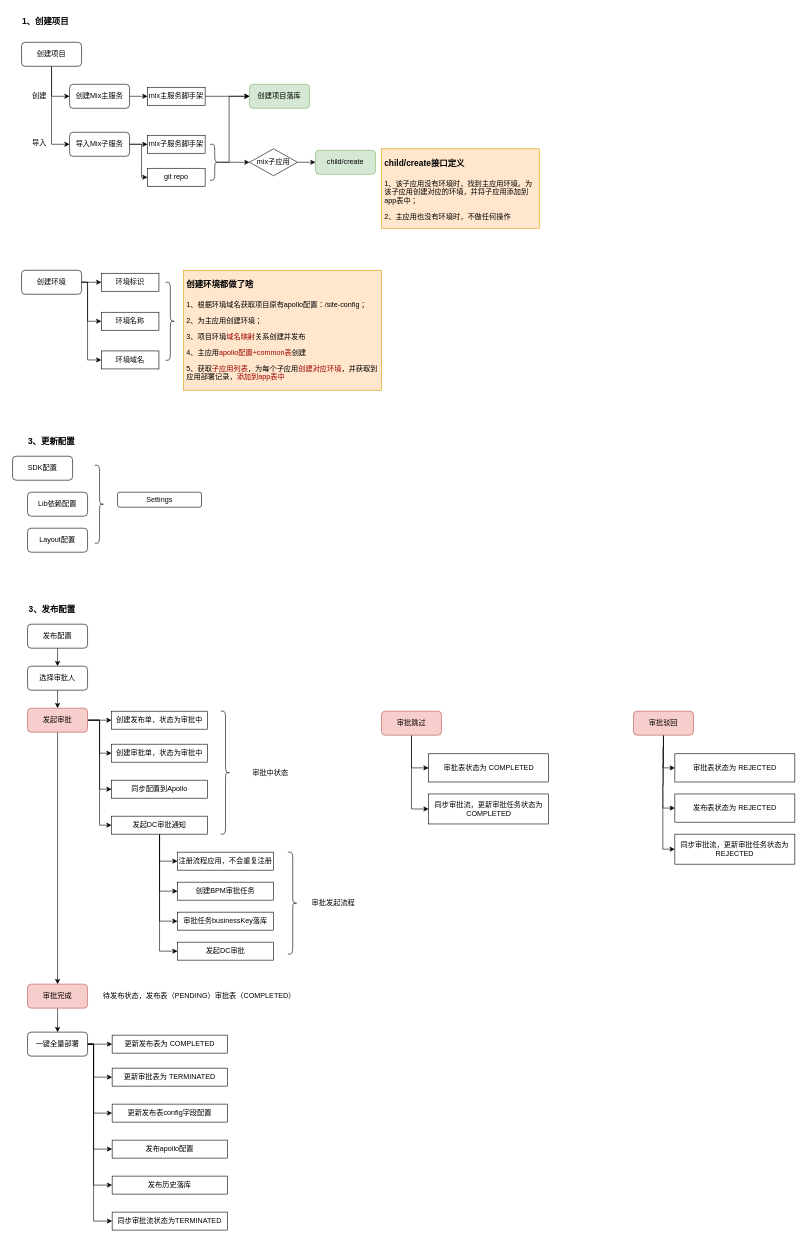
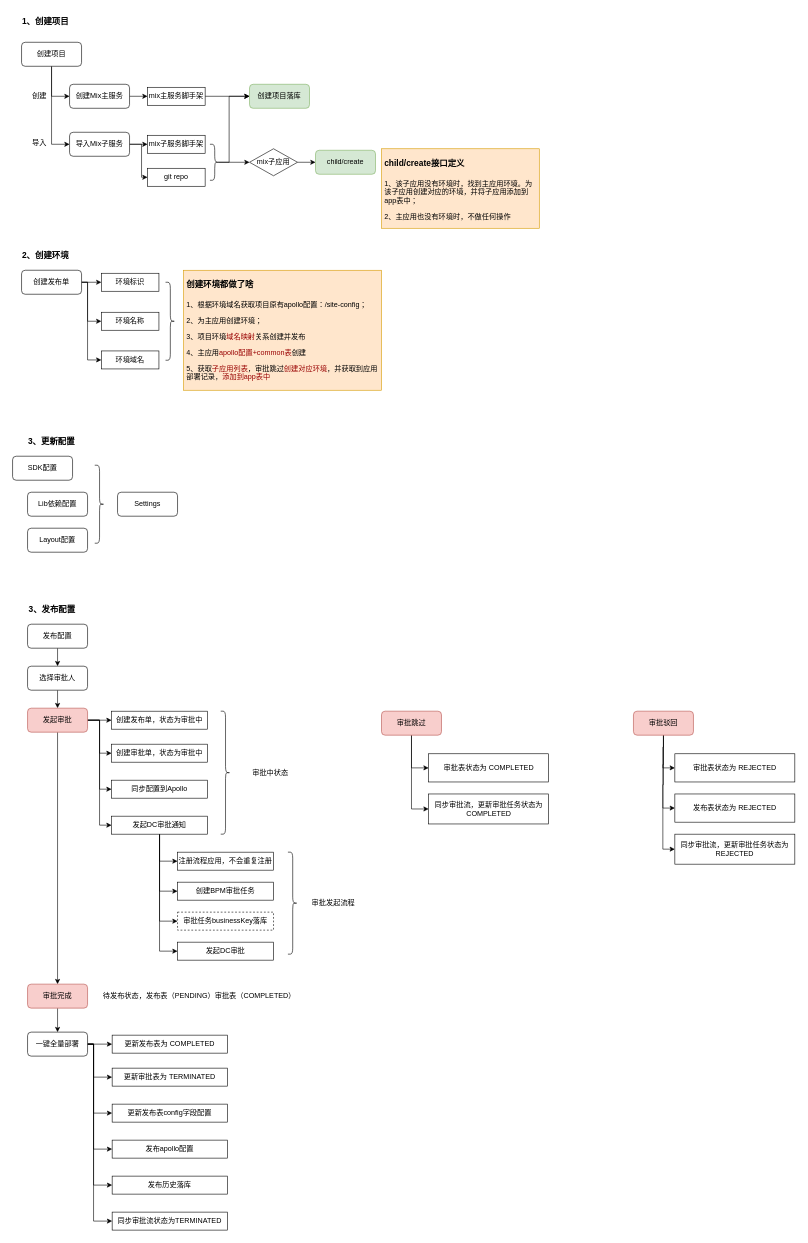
node "2、创建环境": added
node "创建环境": label "创建环境" -> "创建发布单"
node "创建环境都做了啥1、根据环境域名获取项目原有apollo配置：/site-config； 2、为主应用创建环境； 3、项目环境域名映射关系创建并发布 4、主应用apollo配置+common表创建 5、获取子应用列表，为每个子应用创建对应环境，并获取到应用部署记录，添加到app表中": label "创建环境都做了啥1、根据环境域名获取项目原有apollo配置：/site-config； 2、为主应用创建环境； 3、项目环境域名映射关系创建并发布 4、主应用apollo配置+common表创建 5、获取子应用列表，为每个子应用创建对应环境，并获取到应用部署记录，添加到app表中" -> "创建环境都做了啥1、根据环境域名获取项目原有apollo配置：/site-config； 2、为主应用创建环境； 3、项目环境域名映射关系创建并发布 4、主应用apollo配置+common表创建 5、获取子应用列表，审批跳过创建对应环境，并获取到应用部署记录，添加到app表中"
node "Settings": size 84x15 -> 60x24
node "审批任务businessKey落库": style solid -> dashed
